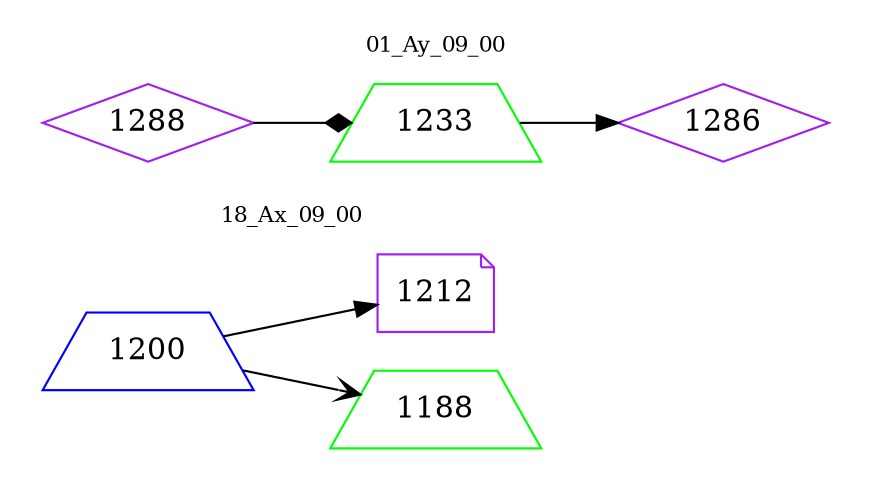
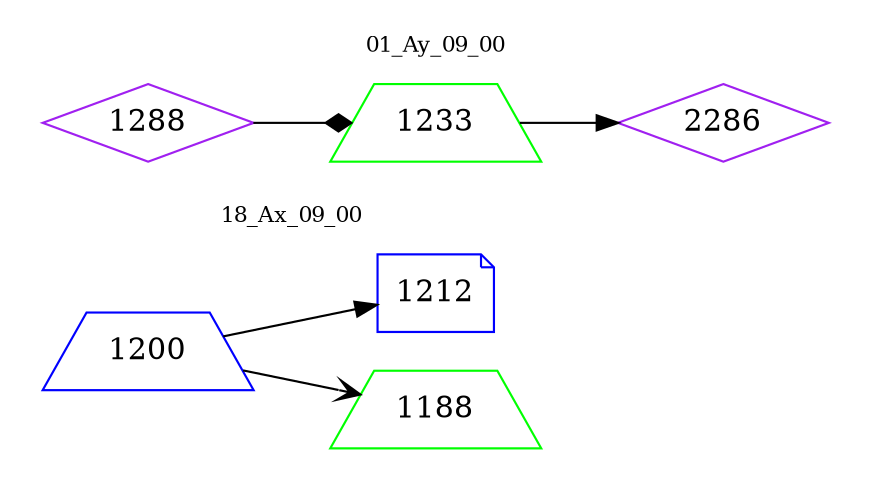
node "1286": label "1286" -> "2286"
node "1212": color purple -> blue
